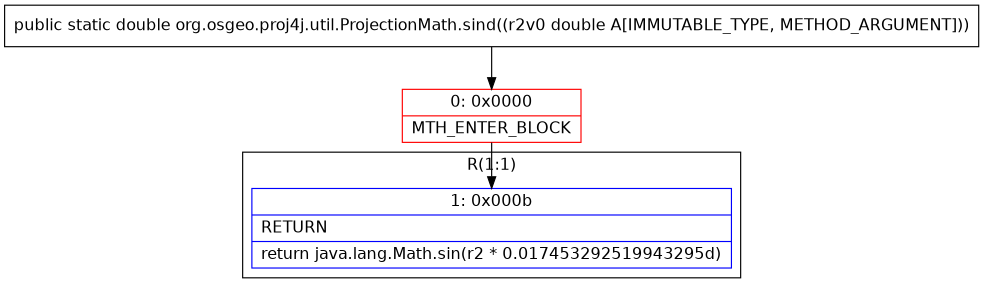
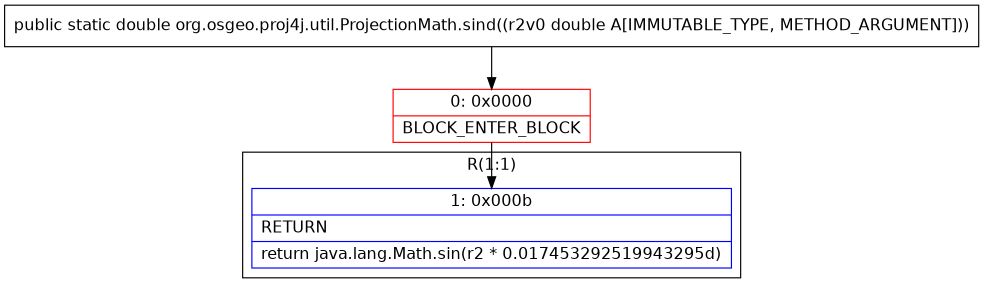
node "0: 0x0000": text "MTH_ENTER_BLOCK" -> "BLOCK_ENTER_BLOCK"
